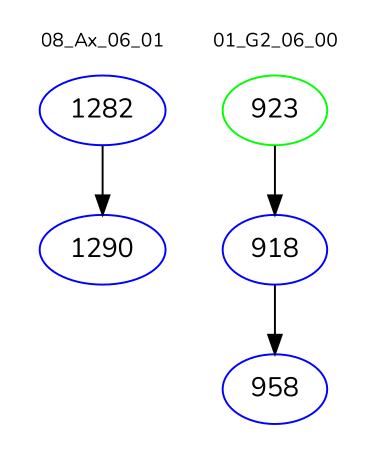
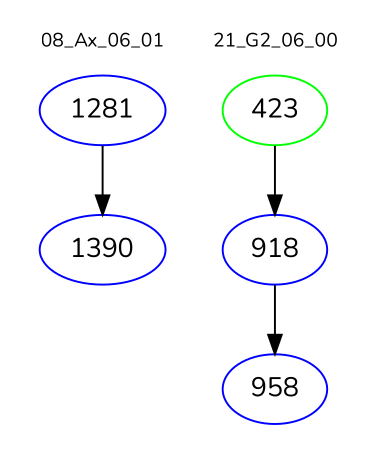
cluster "01_G2_06_00": label "01_G2_06_00" -> "21_G2_06_00"
node "1282": label "1282" -> "1281"
node "923": label "923" -> "423"
node "1290": label "1290" -> "1390"
